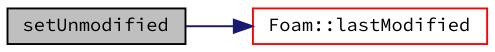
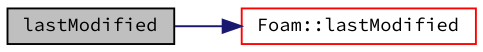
node "setUnmodified": label "setUnmodified" -> "lastModified"
